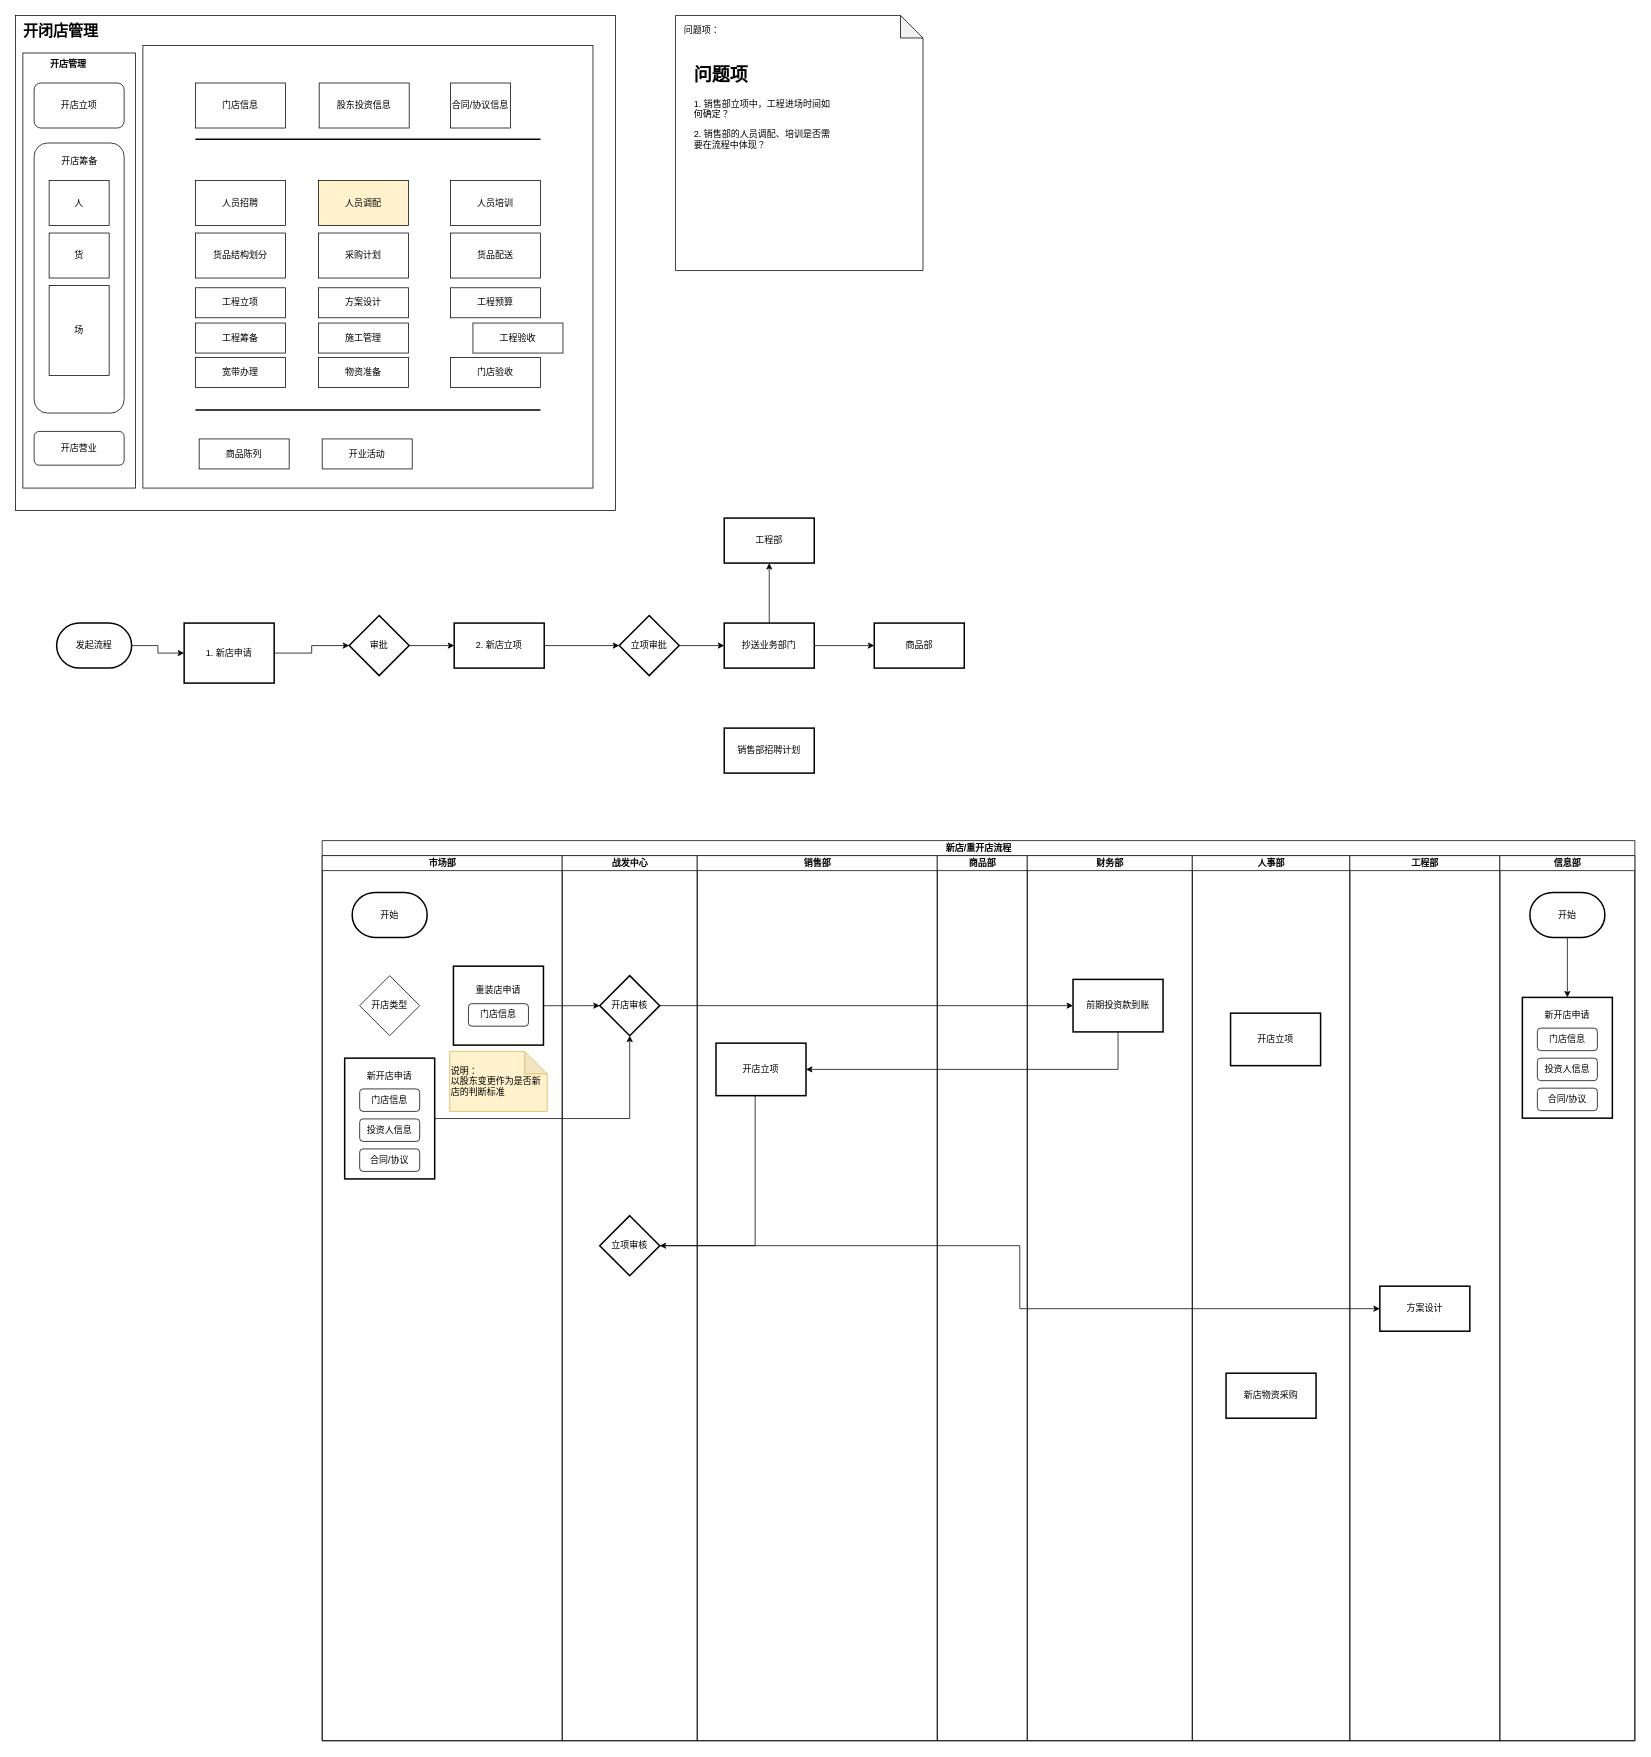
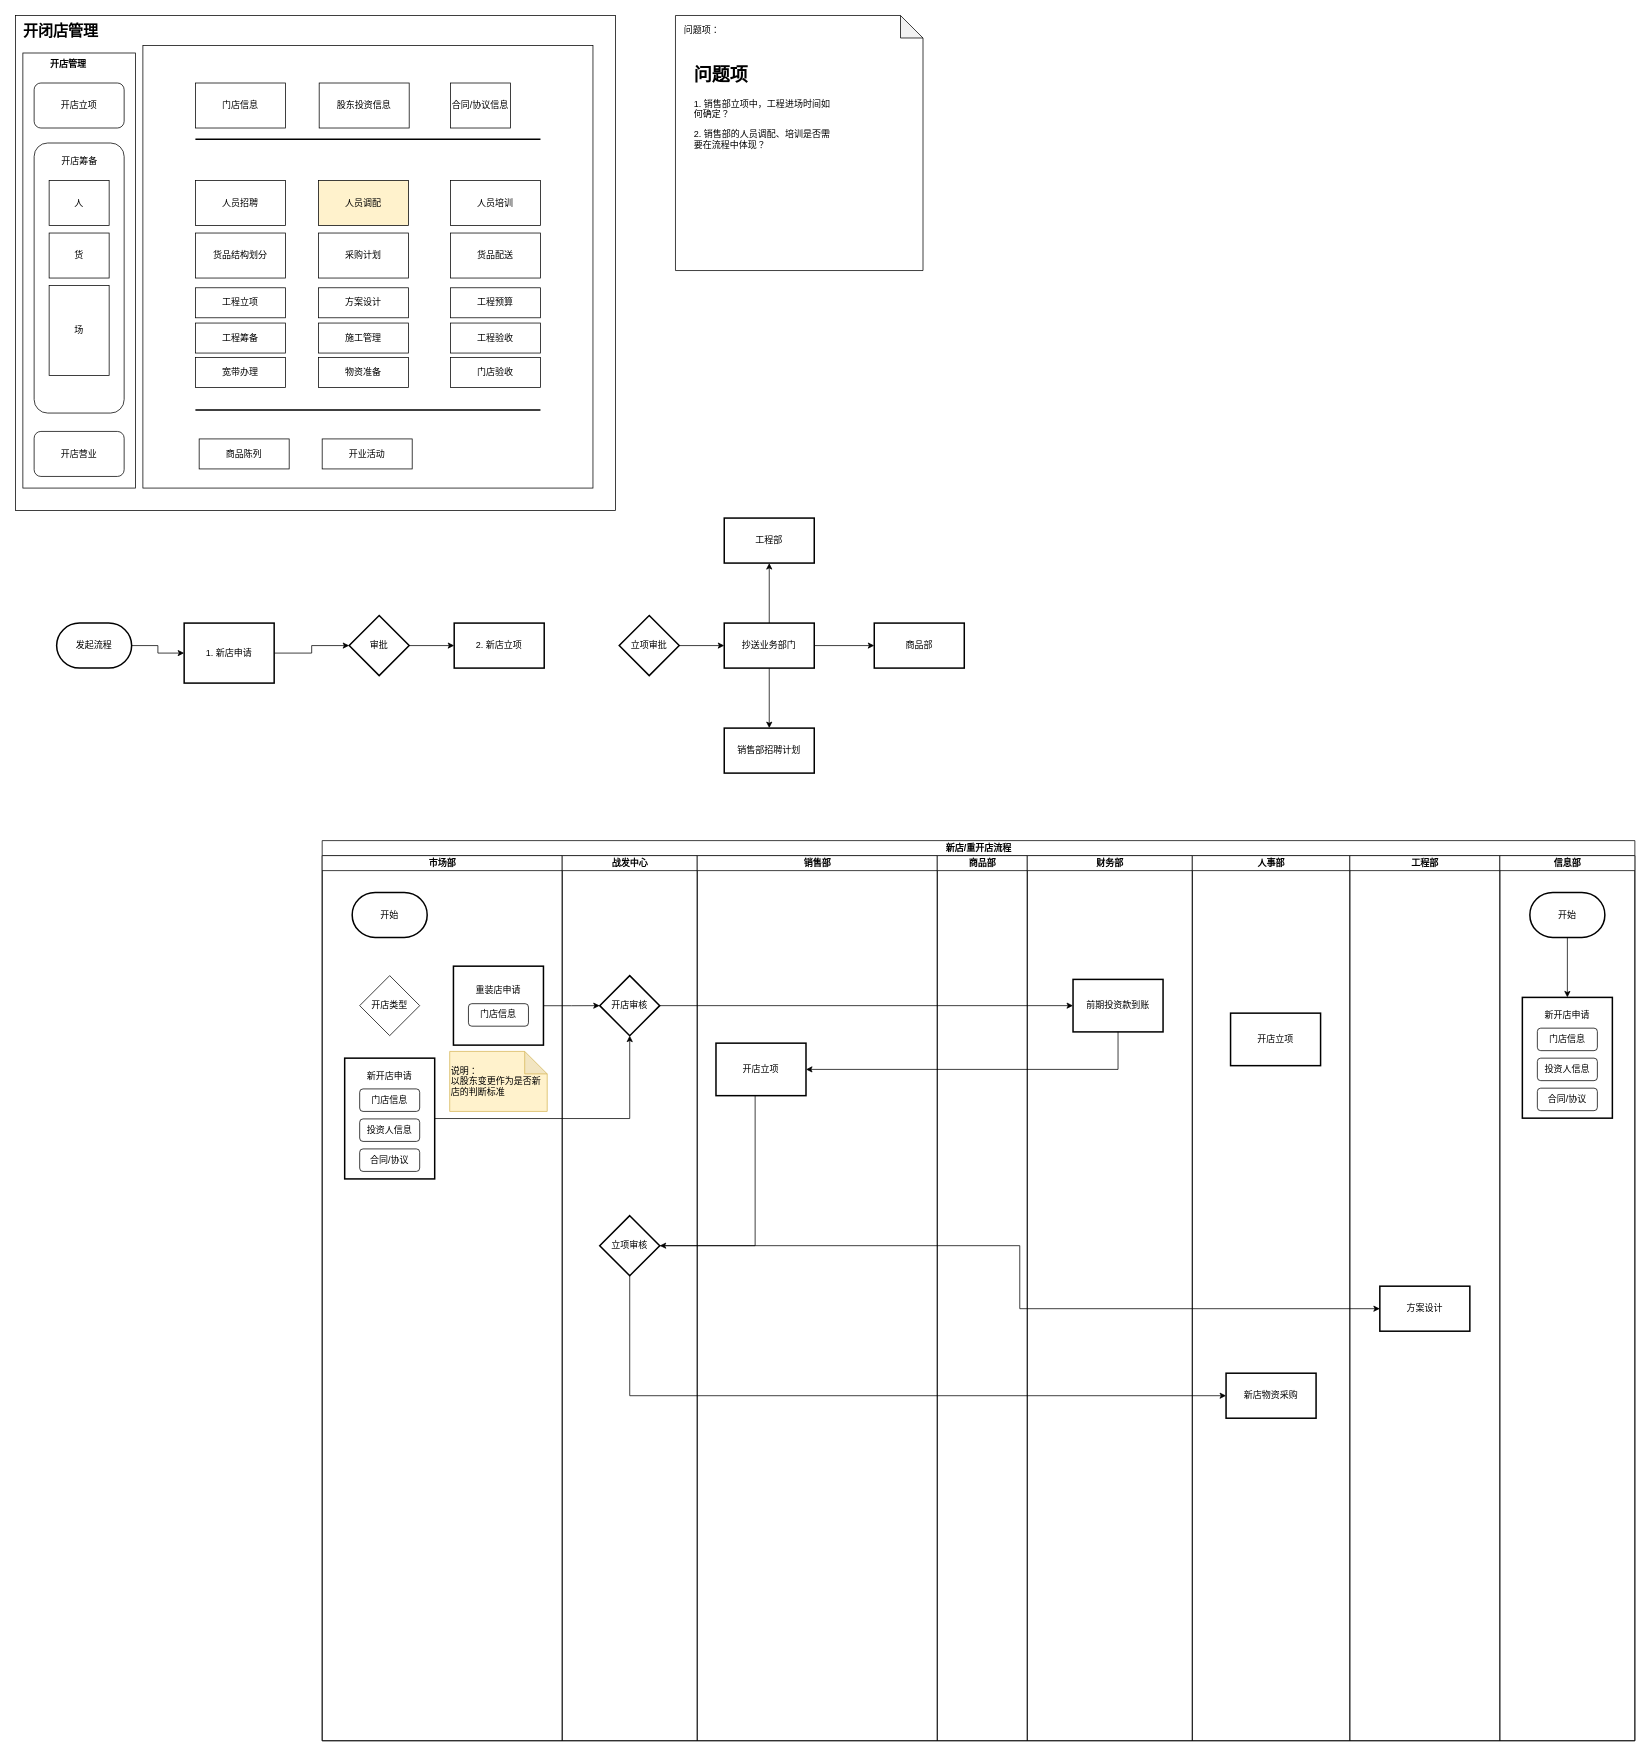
node "工程验收": moved (518, 338) -> (495, 338)
node "开店营业": size 90x34 -> 90x45
edge "2. 新店立项" -> "立项审批": removed
edge "抄送业务部门" -> "销售部招聘计划": added
edge "立项审核" -> "新店物资采购": added
